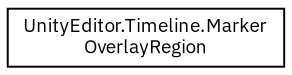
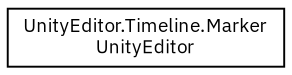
node "UnityEditor.Timeline.Marker OverlayRegion": label "UnityEditor.Timeline.Marker OverlayRegion" -> "UnityEditor.Timeline.Marker UnityEditor"
